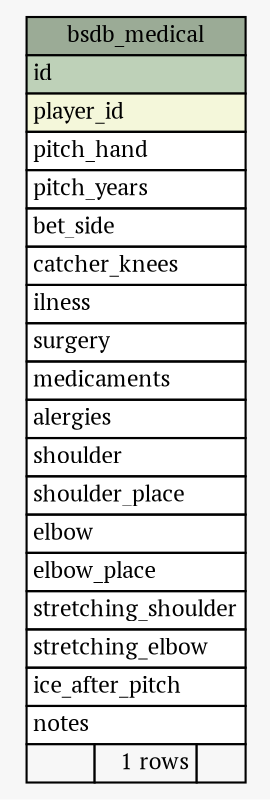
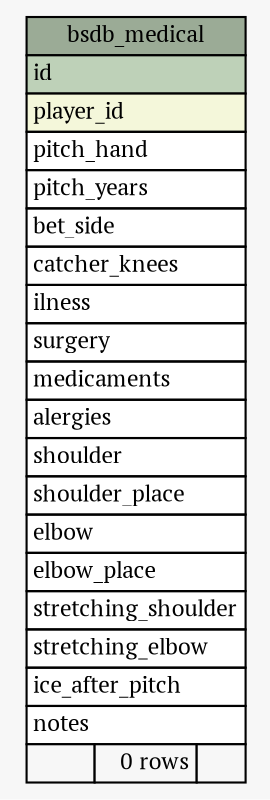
node "bsdb_medical": text "1 rows" -> "0 rows"
